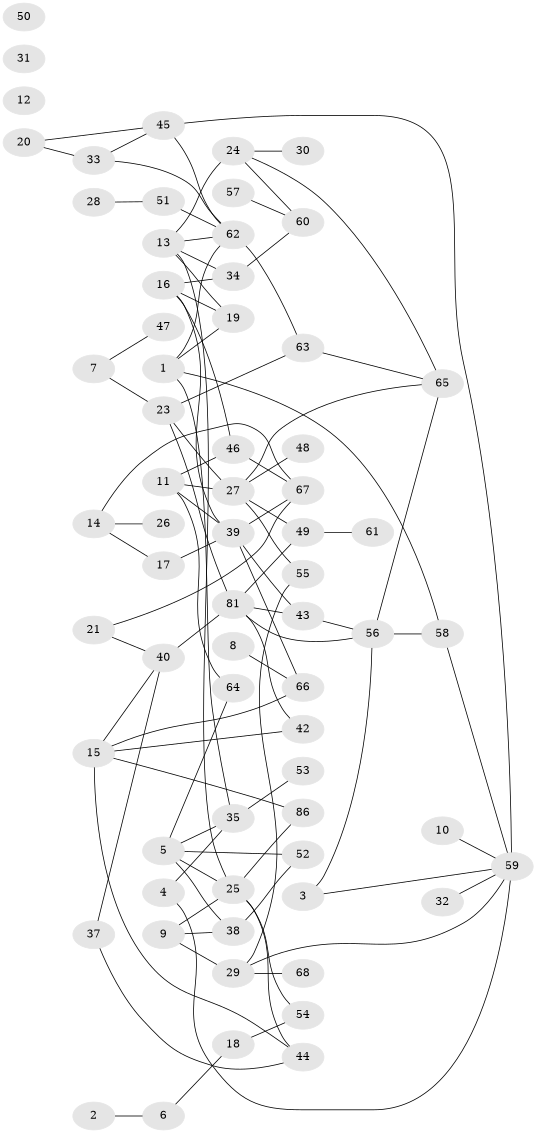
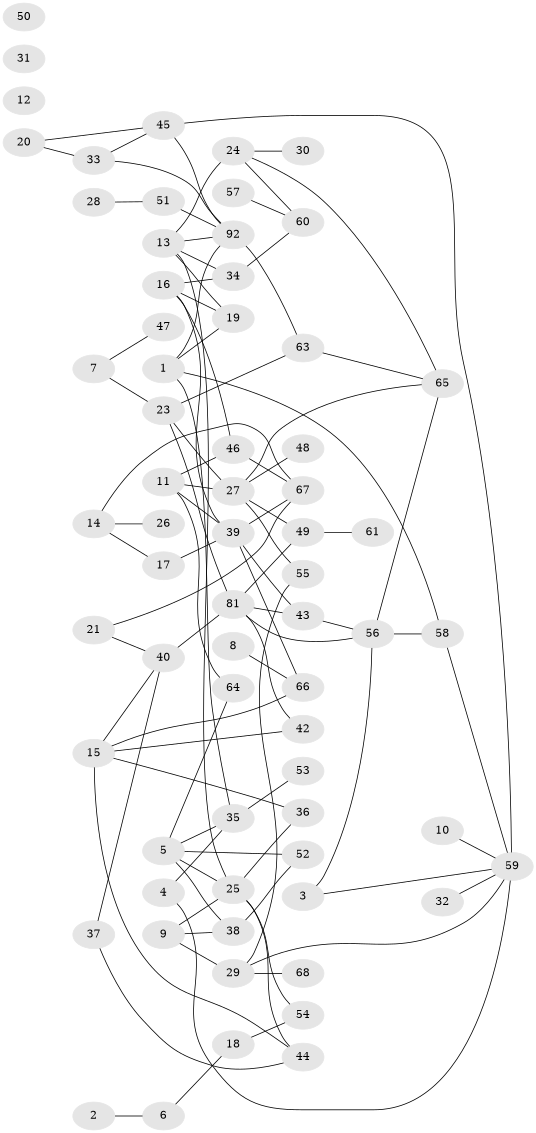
node "62": label "62" -> "92"
node "86": label "86" -> "36"
